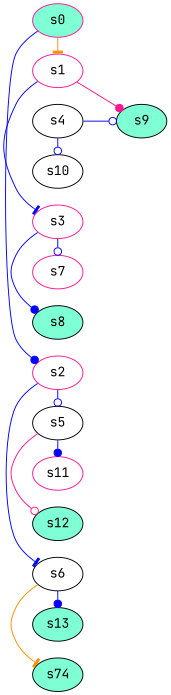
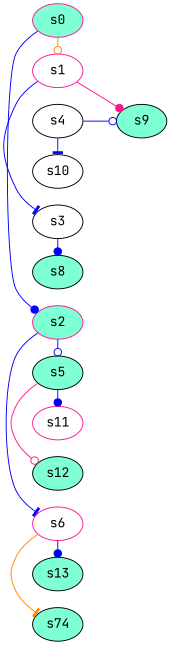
edge "s0" -> "s1": arrowhead tee -> odot
edge "s4" -> "s10": arrowhead odot -> tee
node "s3": color deeppink -> black
node "s7": removed
node "s2": fillcolor white -> aquamarine
node "s5": fillcolor white -> aquamarine
node "s6": color black -> deeppink
